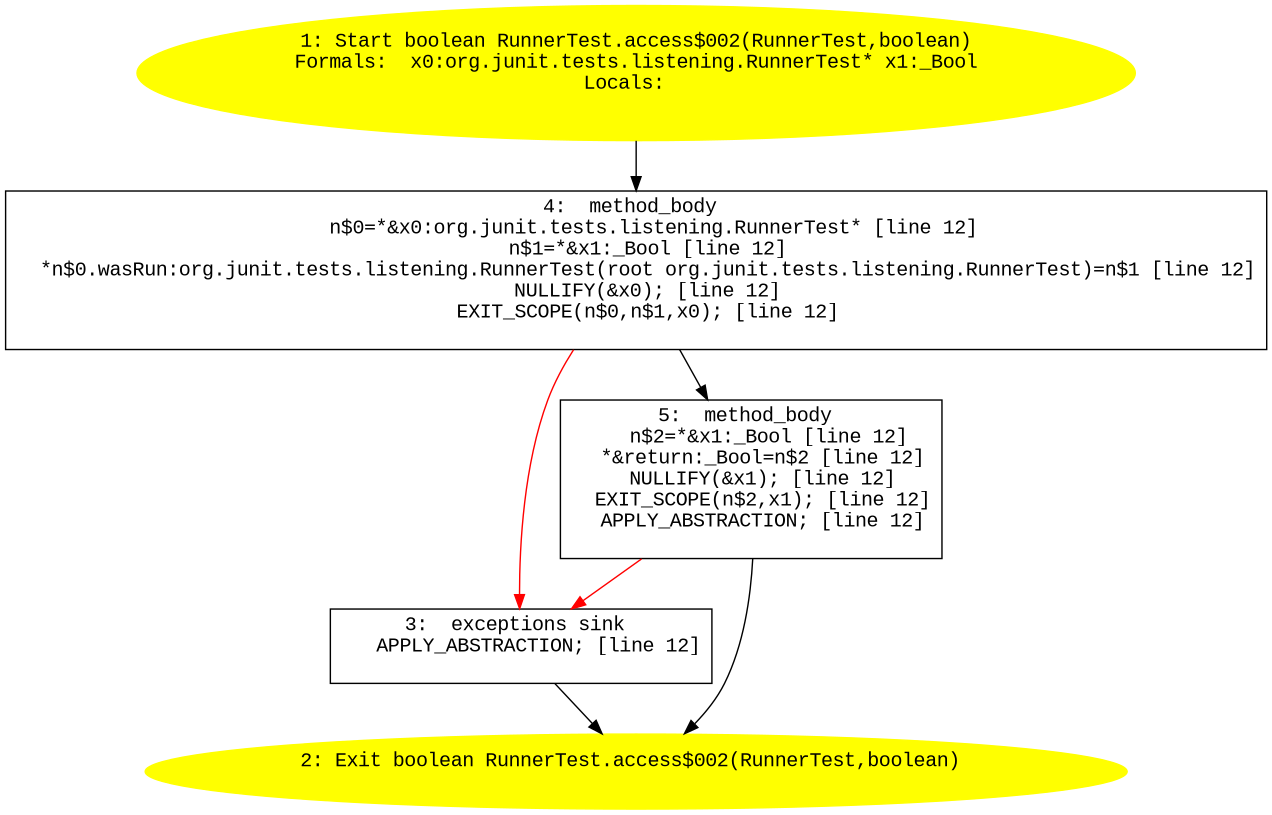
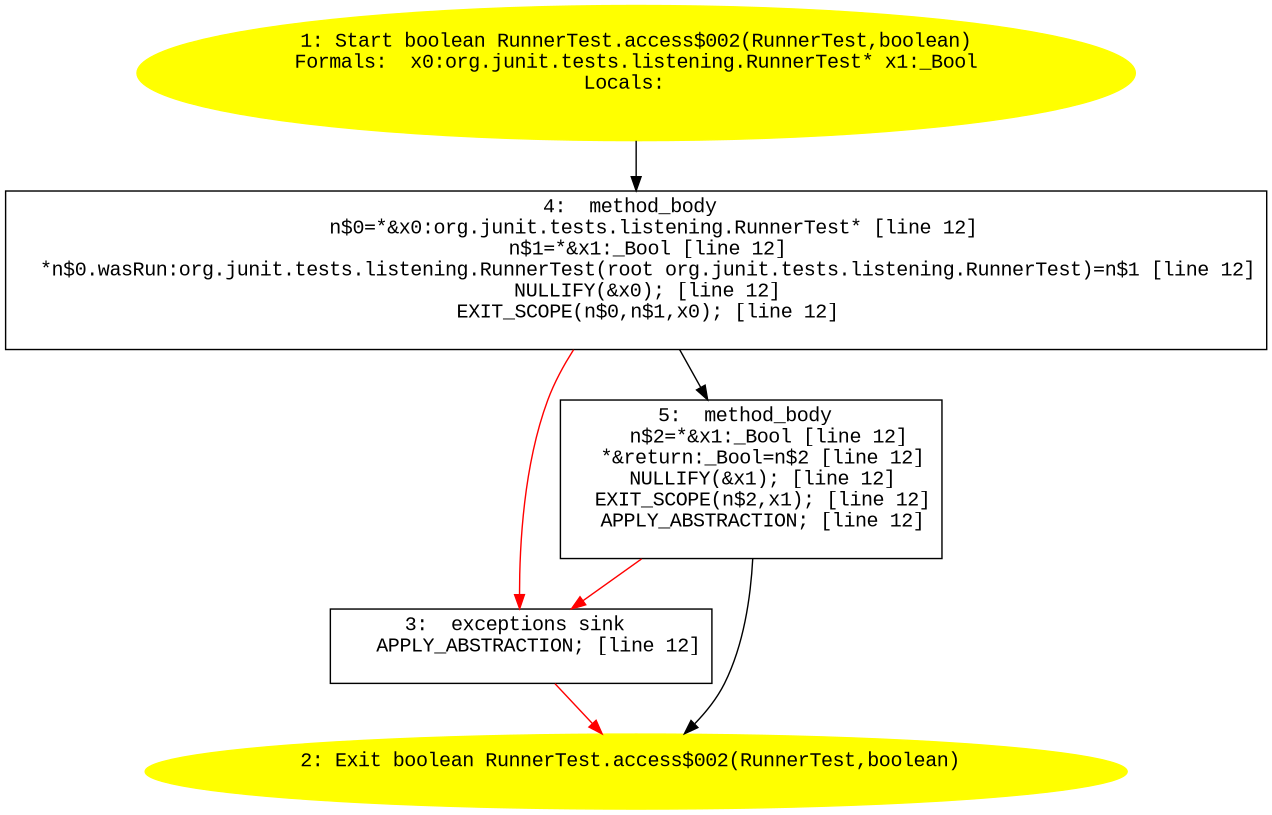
edge "3:  exceptions sink APPLY_ABSTRACTION; [line 12]" -> "2: Exit boolean RunnerTest.access$002(RunnerTest,boolean)": color black -> red
